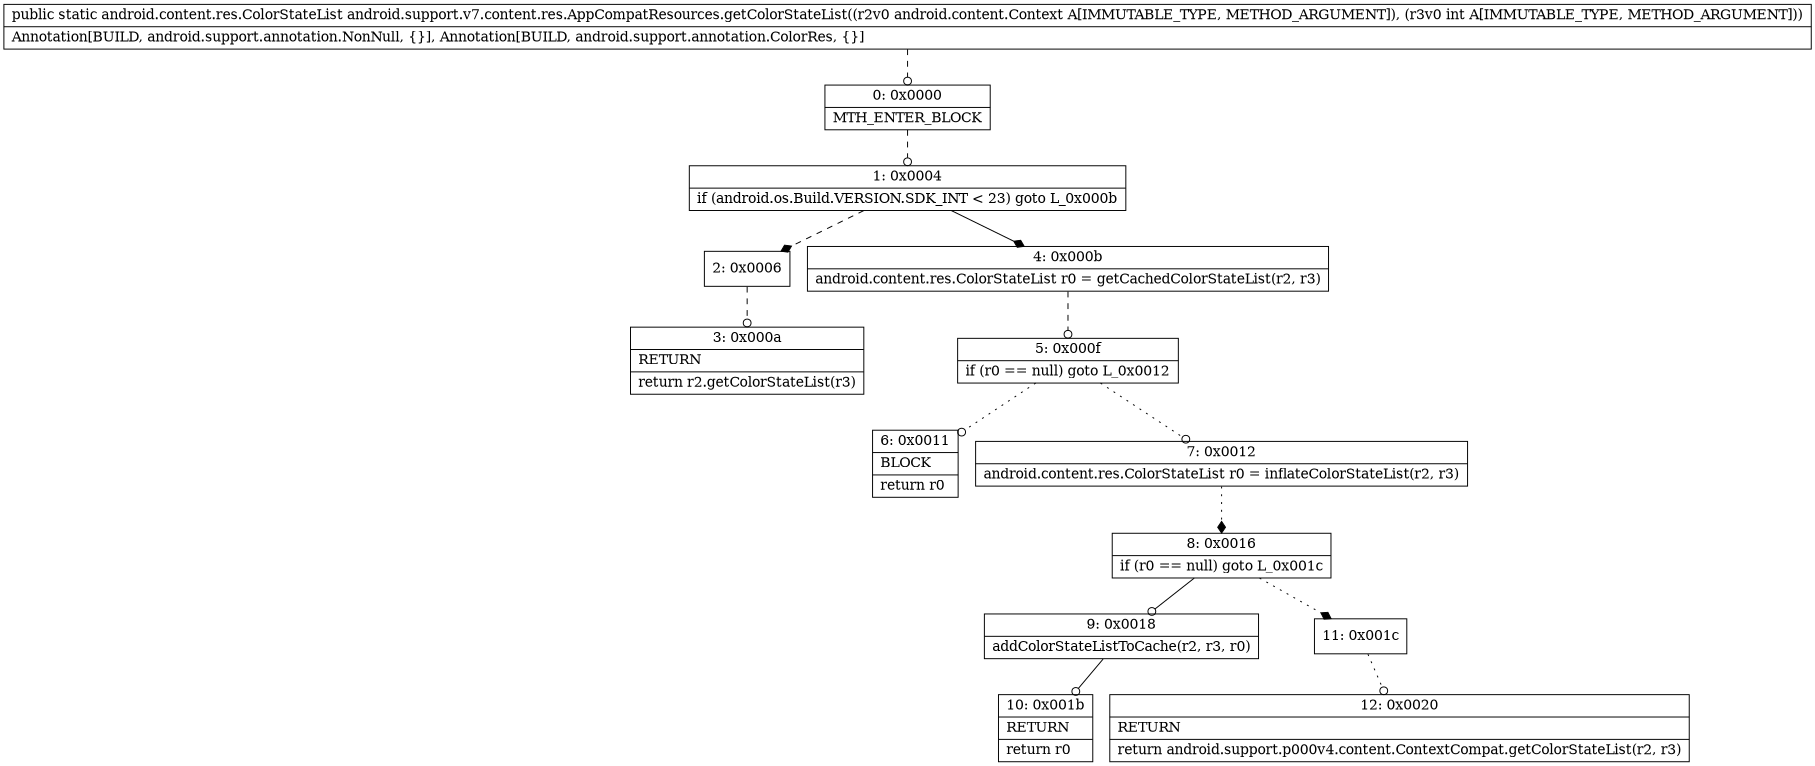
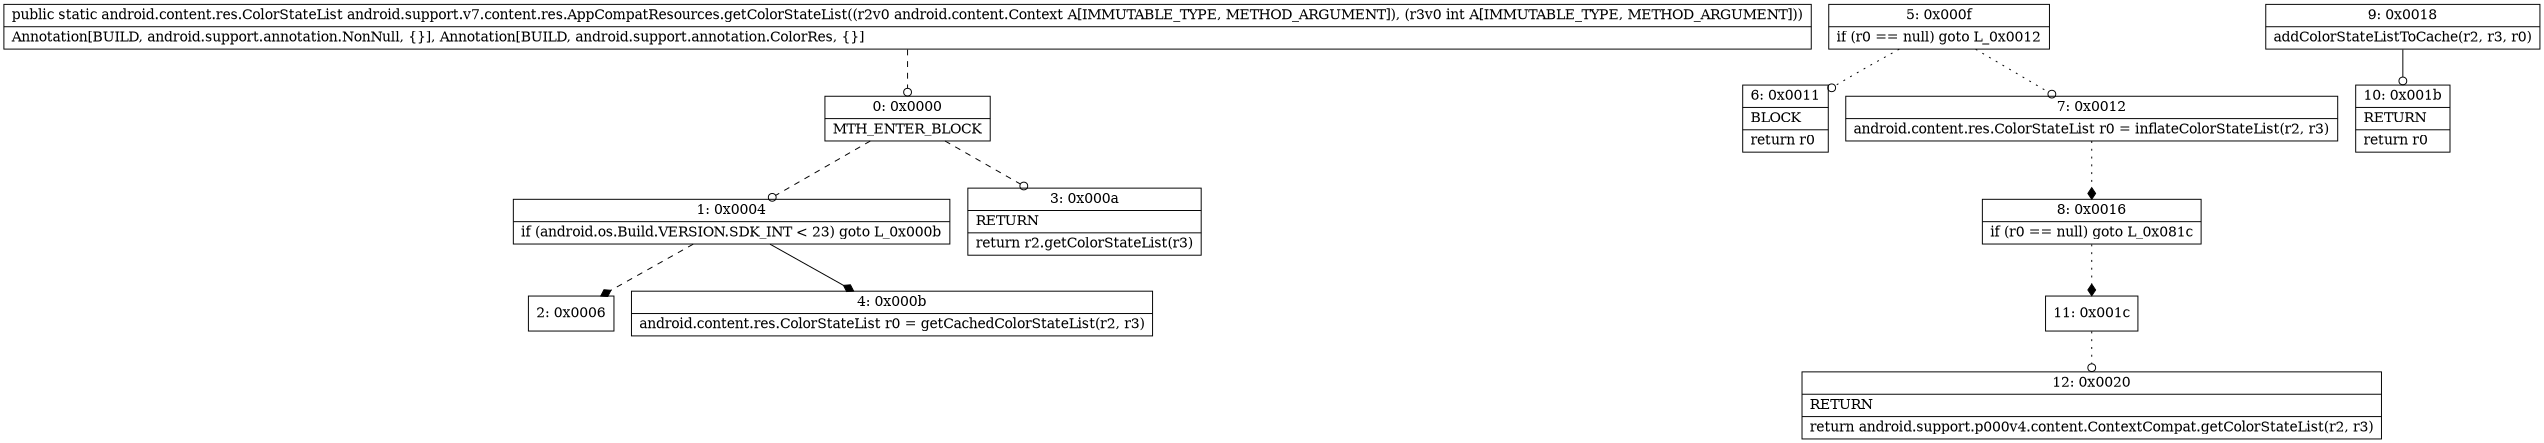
edge "2: 0x0006" -> "3: 0x000a": now "0: 0x0000" -> "3: 0x000a"
edge "4: 0x000b" -> "5: 0x000f": removed
node "8: 0x0016": text "if (r0 == null) goto L_0x001c" -> "if (r0 == null) goto L_0x081c"
edge "8: 0x0016" -> "9: 0x0018": removed
